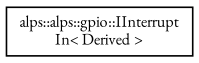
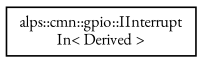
node "alps::alps::gpio::IInterrupt In< Derived >": label "alps::alps::gpio::IInterrupt In< Derived >" -> "alps::cmn::gpio::IInterrupt In< Derived >"
